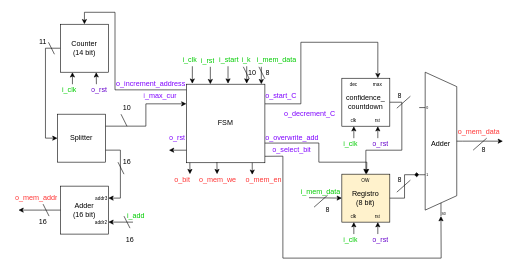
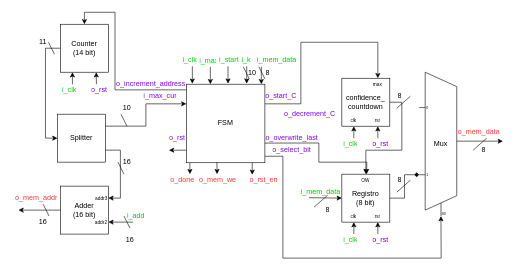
node "i_rst": label "i_rst" -> "i_max"
node "dec": removed
node "Adder": label "Adder" -> "Mux"
node "o_overwrite_add": label "o_overwrite_add" -> "o_overwrite_last"
node "o_bit": label "o_bit" -> "o_done"
node "o_mem_en": label "o_mem_en" -> "o_rst_en"
node "Registro (8 bit)": fillcolor #fff2cc -> #ffffff
